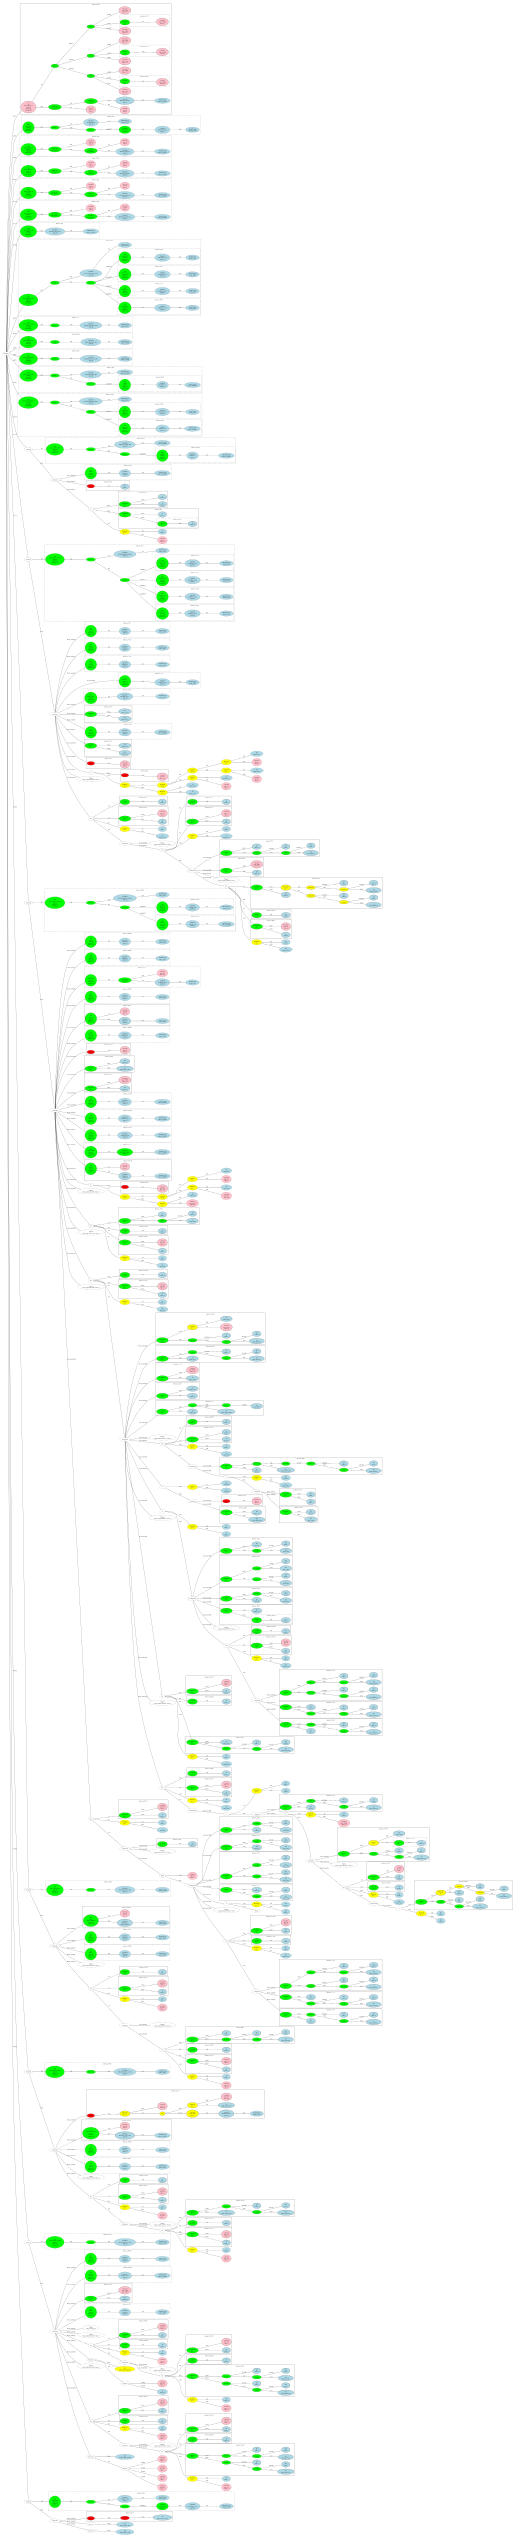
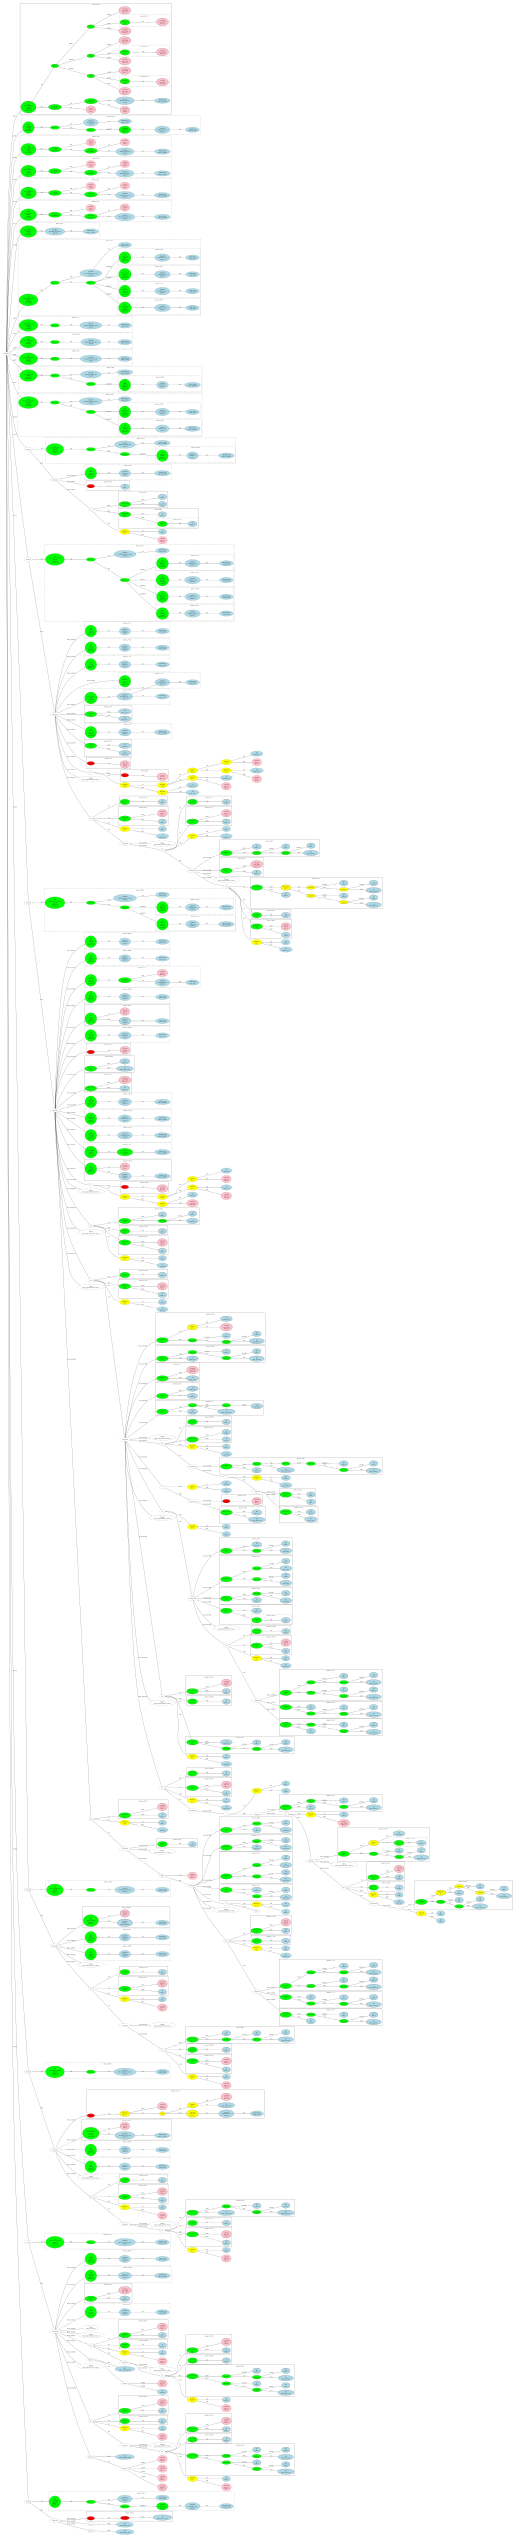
node "Decl name: minver_a quals: [] storage: [] funcspec: []": fillcolor pink -> green
edge "Decl name: col_c quals: [] storage: [] funcspec: []" -- "TypeDecl declname: col_c quals: []": now "TypeDecl declname: row_c quals: []" -- "TypeDecl declname: col_c quals: []"
node "ID name: minver_minver": fillcolor yellow -> lightblue
